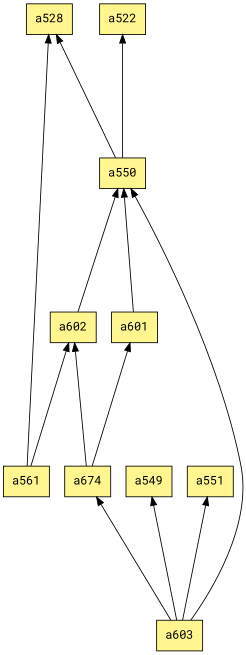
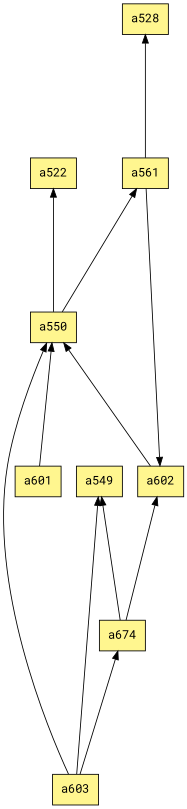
edge "a550" -> "a528": now "a550" -> "a561"
edge "a674" -> "a601": now "a674" -> "a549"
node "a551": removed
